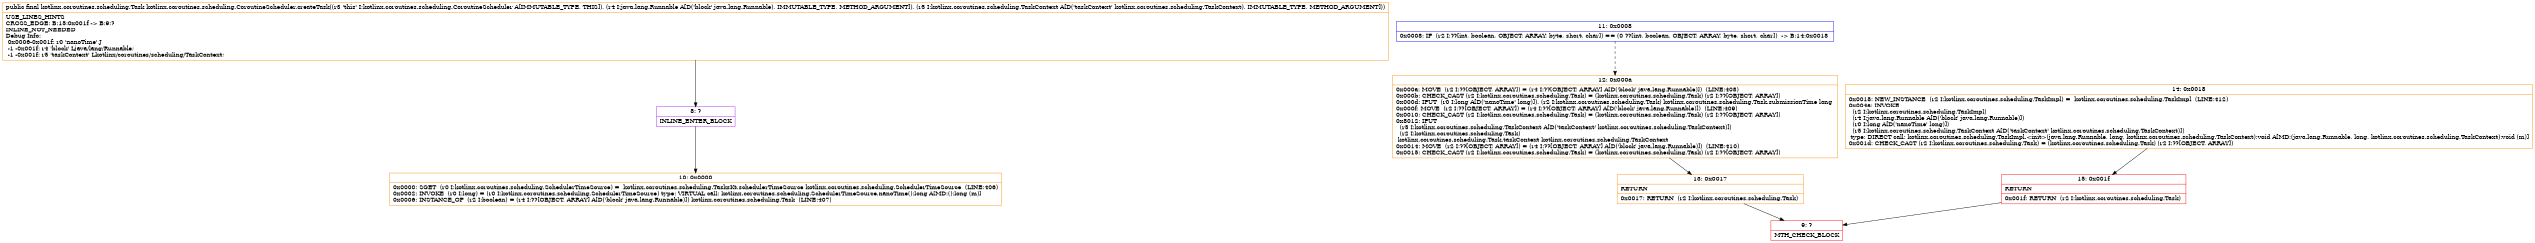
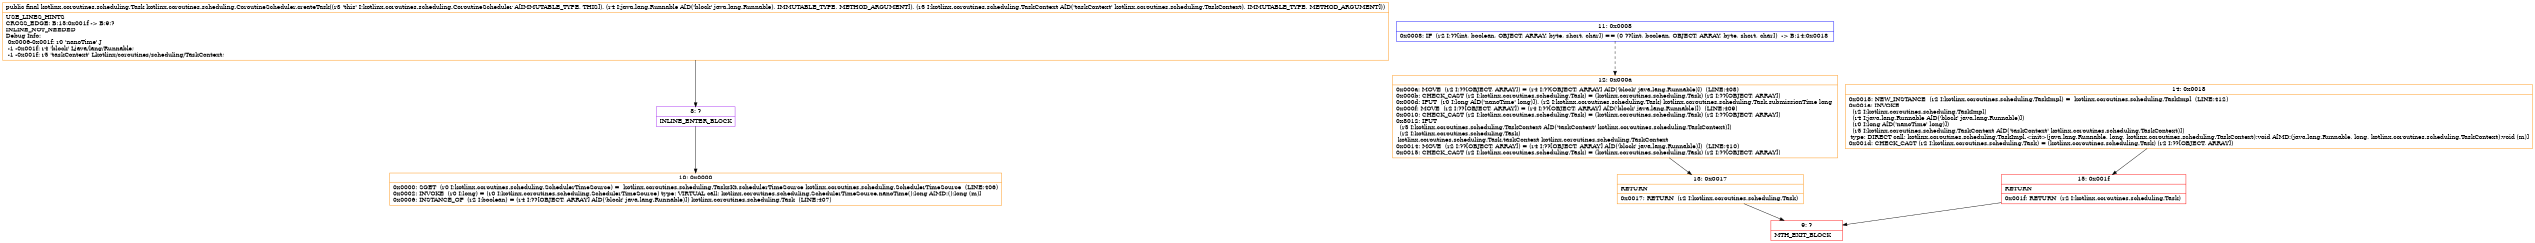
node "14: 0x0018": text "0x004a: INVOKE" -> "0x001a: INVOKE"
node "9: ?": text "MTH_CHECK_BLOCK" -> "MTH_EXIT_BLOCK"
